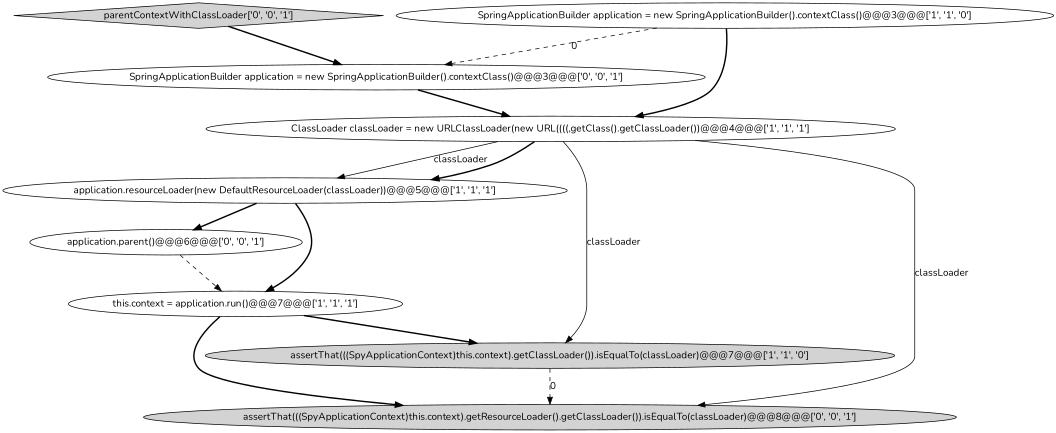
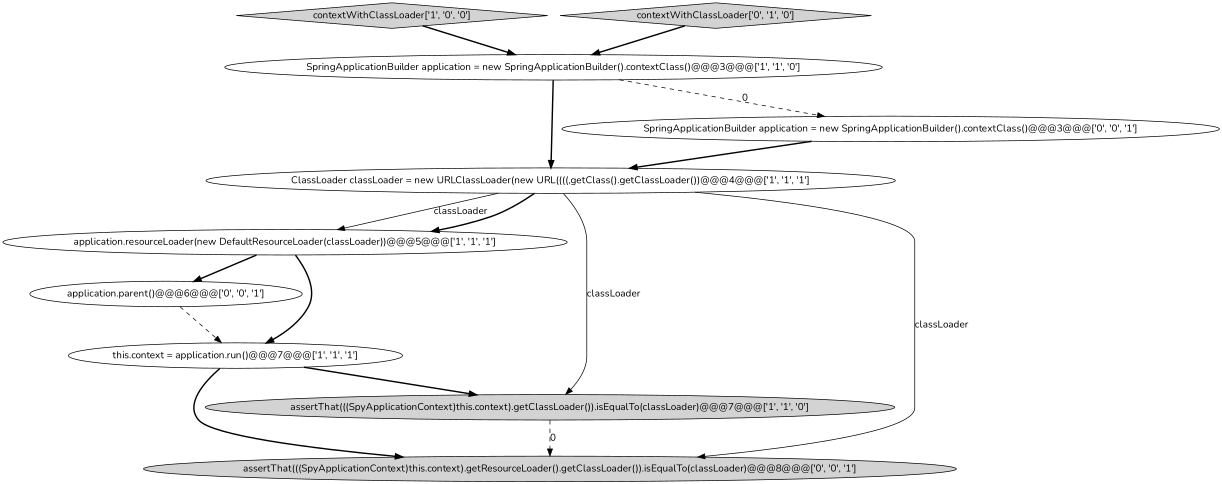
node "parentContextWithClassLoader['0', '0', '1']": removed
node "contextWithClassLoader['1', '0', '0']": added
node "contextWithClassLoader['0', '1', '0']": added
